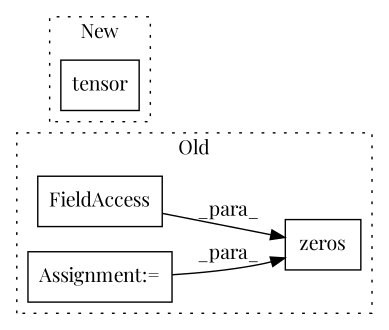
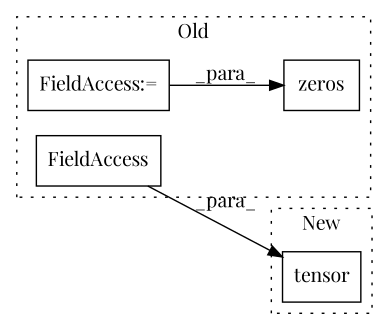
edge "FieldAccess" -> "zeros": now "FieldAccess" -> "tensor"
node "Assignment:=": label "Assignment:=" -> "FieldAccess:="
